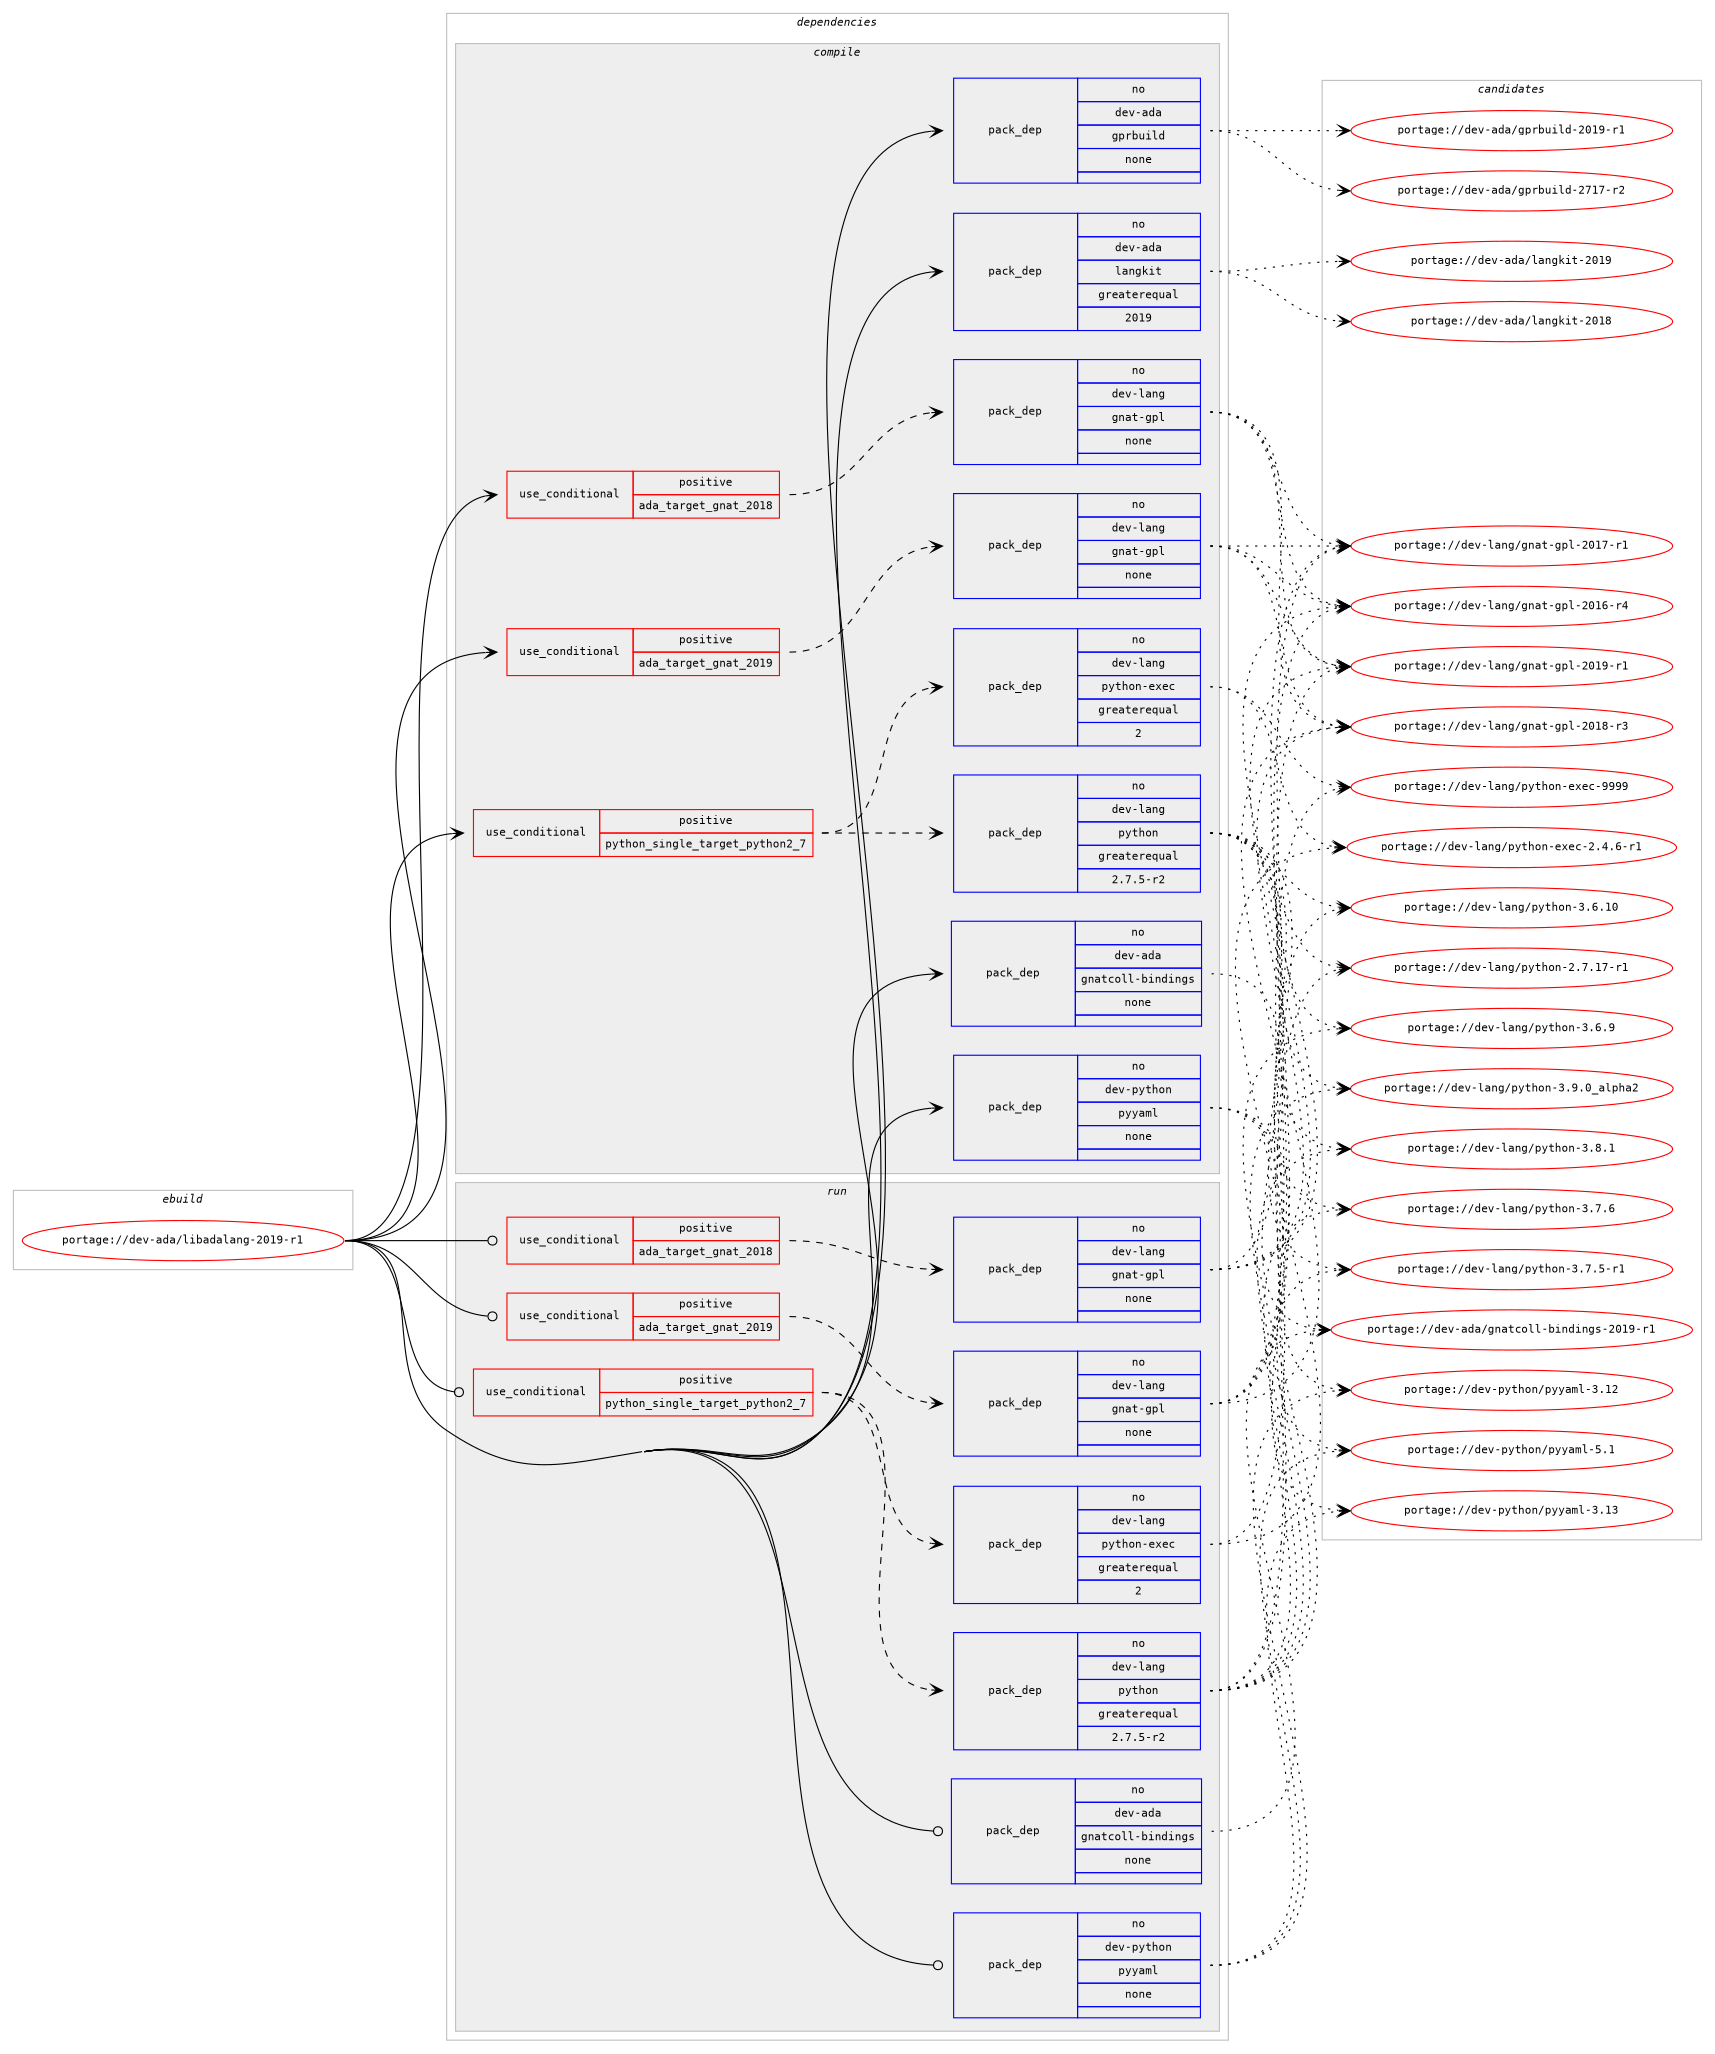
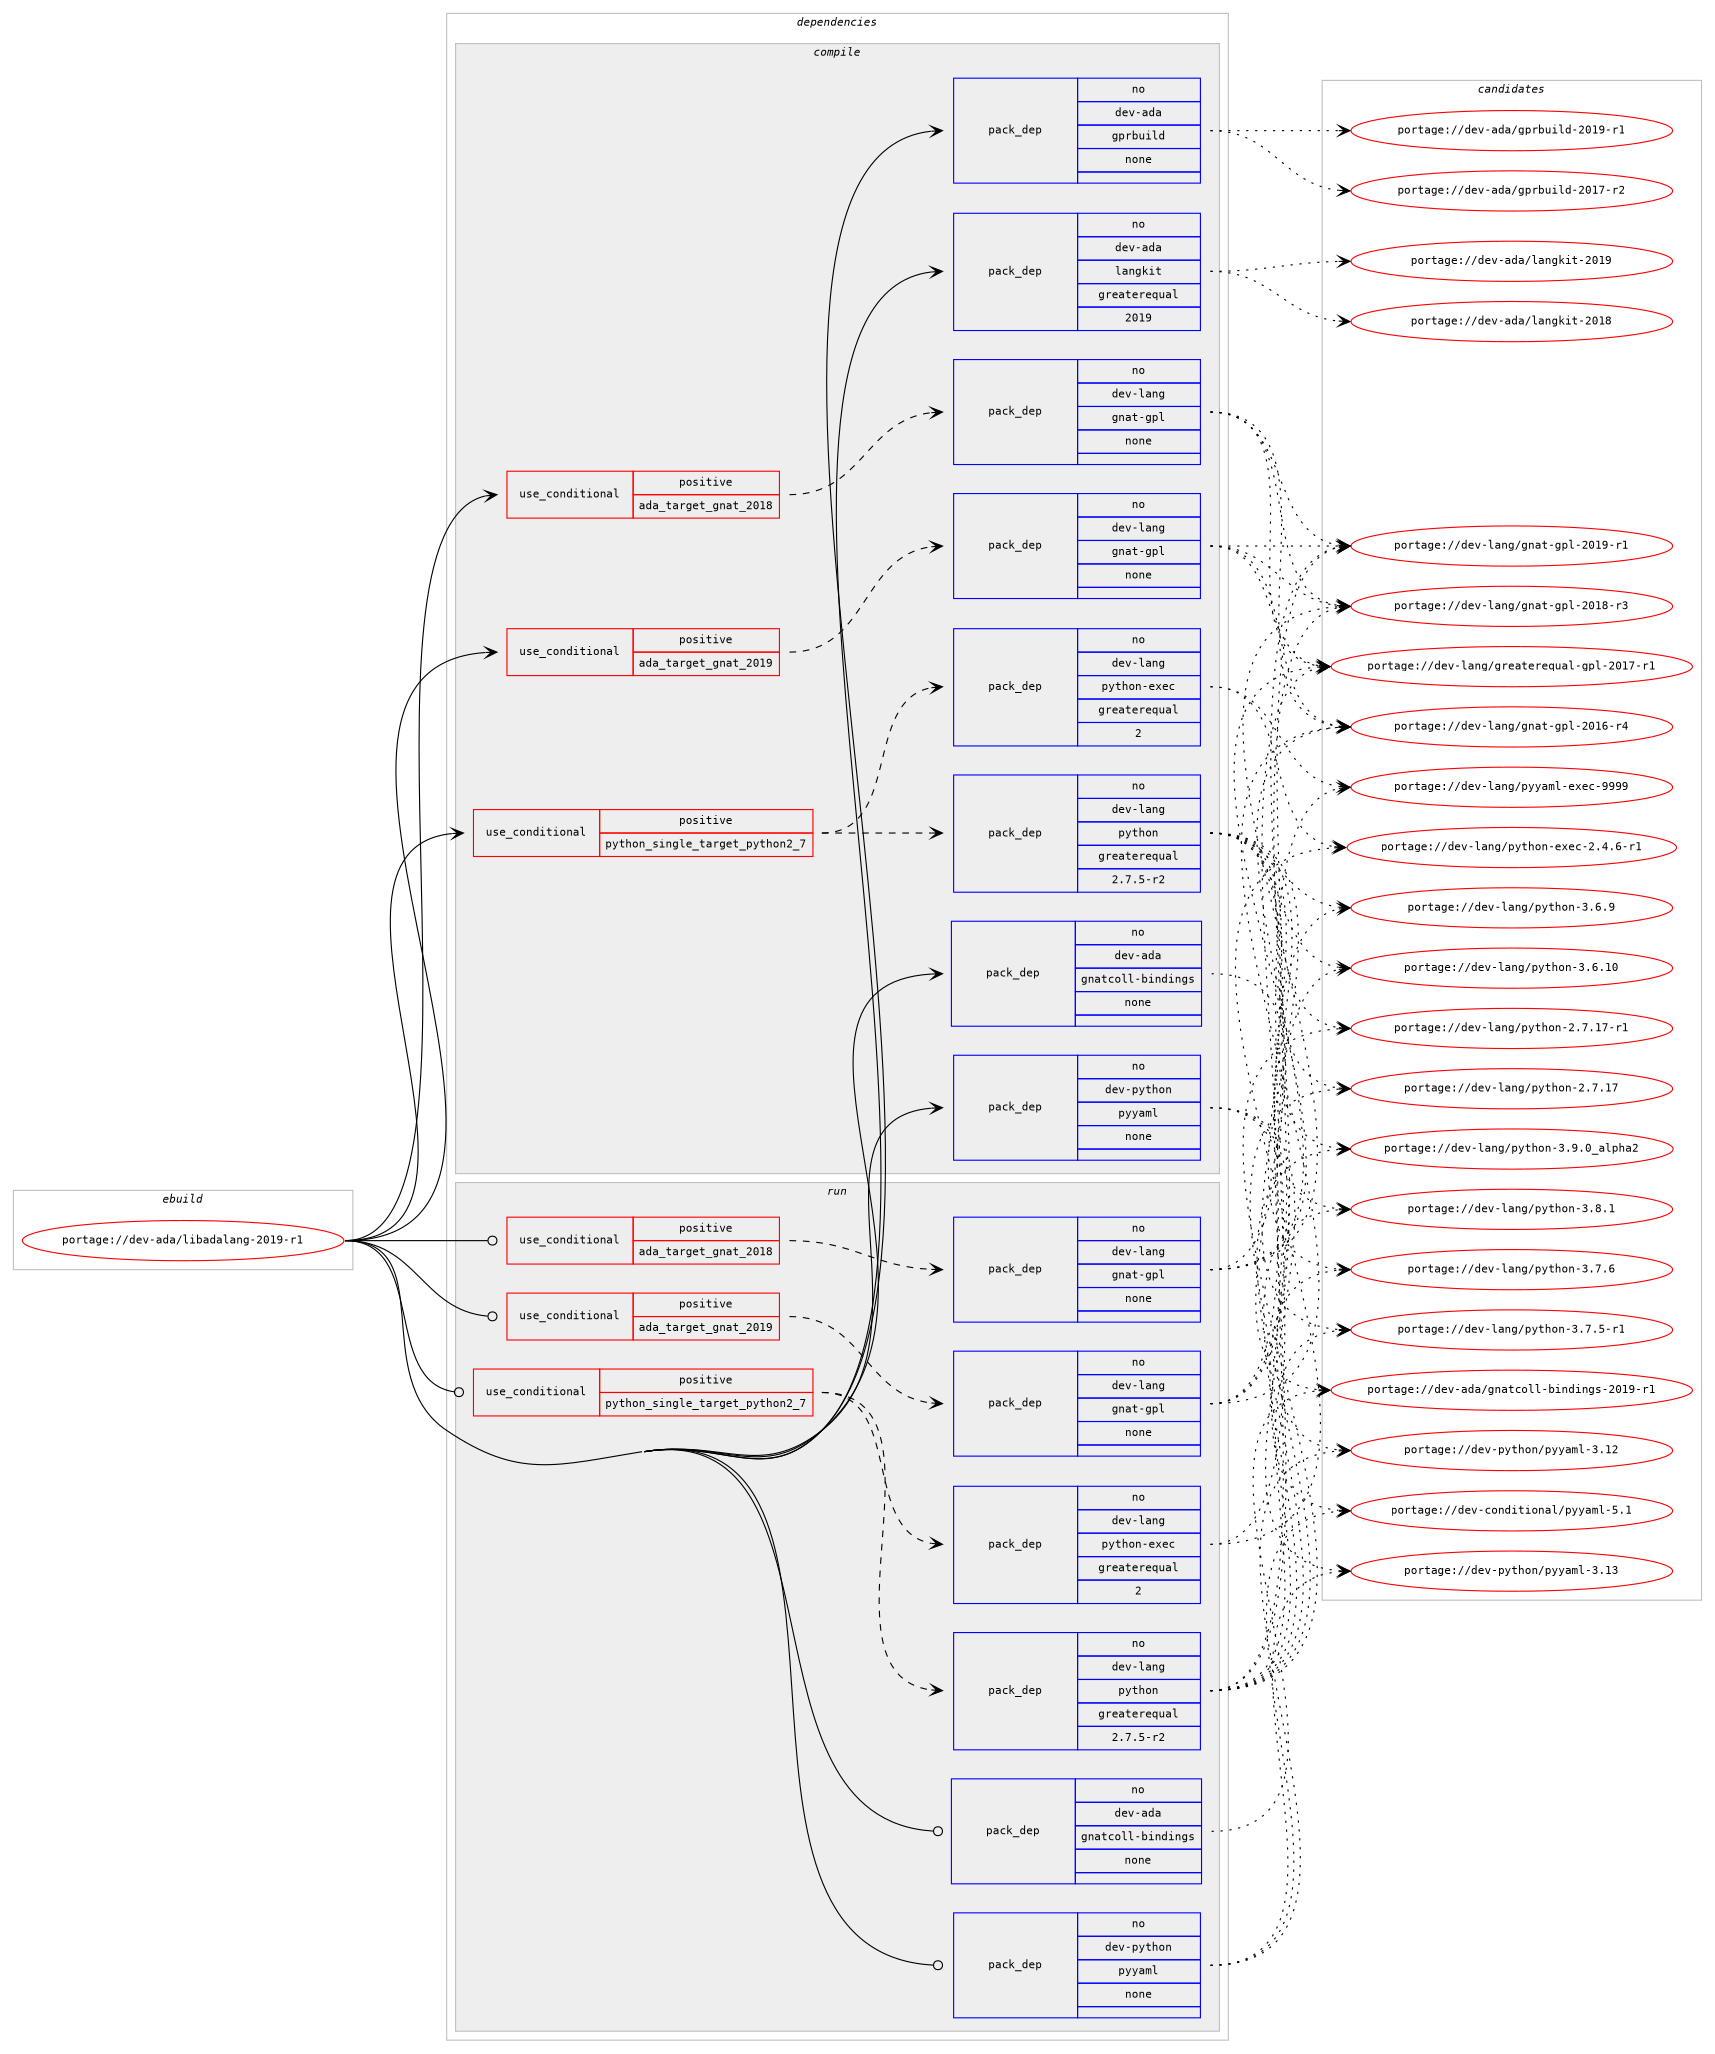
node "portage://dev-ada/gprbuild-2717-r2": label "portage://dev-ada/gprbuild-2717-r2" -> "portage://dev-ada/gprbuild-2017-r2"
node "portage://dev-lang/gnat-gpl-2017-r1": label "portage://dev-lang/gnat-gpl-2017-r1" -> "portage://dev-lang/greaterequal-gpl-2017-r1"
node "portage://dev-lang/python-exec-9999": label "portage://dev-lang/python-exec-9999" -> "portage://dev-lang/pyyaml-exec-9999"
node "portage://dev-lang/python-2.7.17": added
node "portage://dev-python/pyyaml-5.1": label "portage://dev-python/pyyaml-5.1" -> "portage://dev-conditional/pyyaml-5.1"
